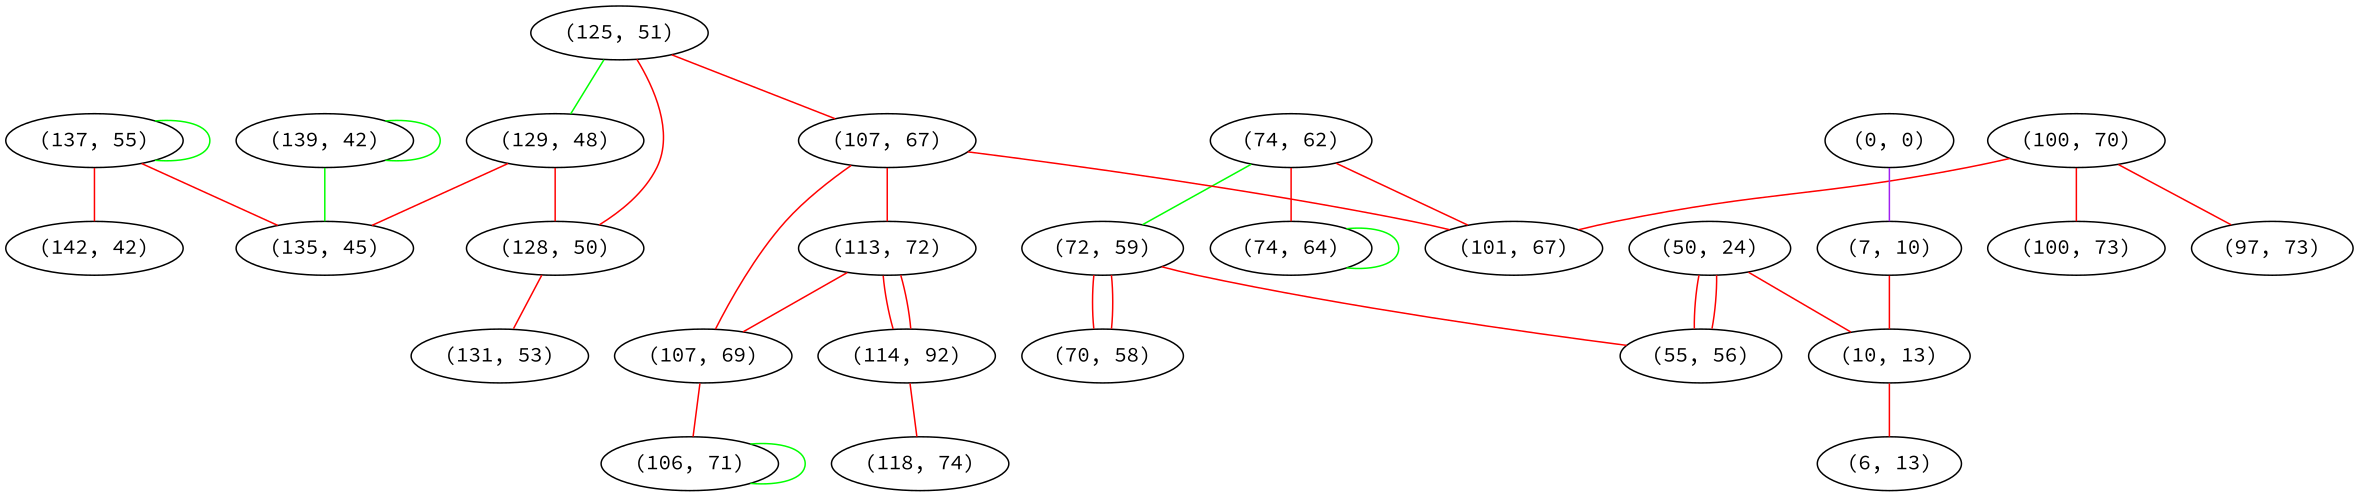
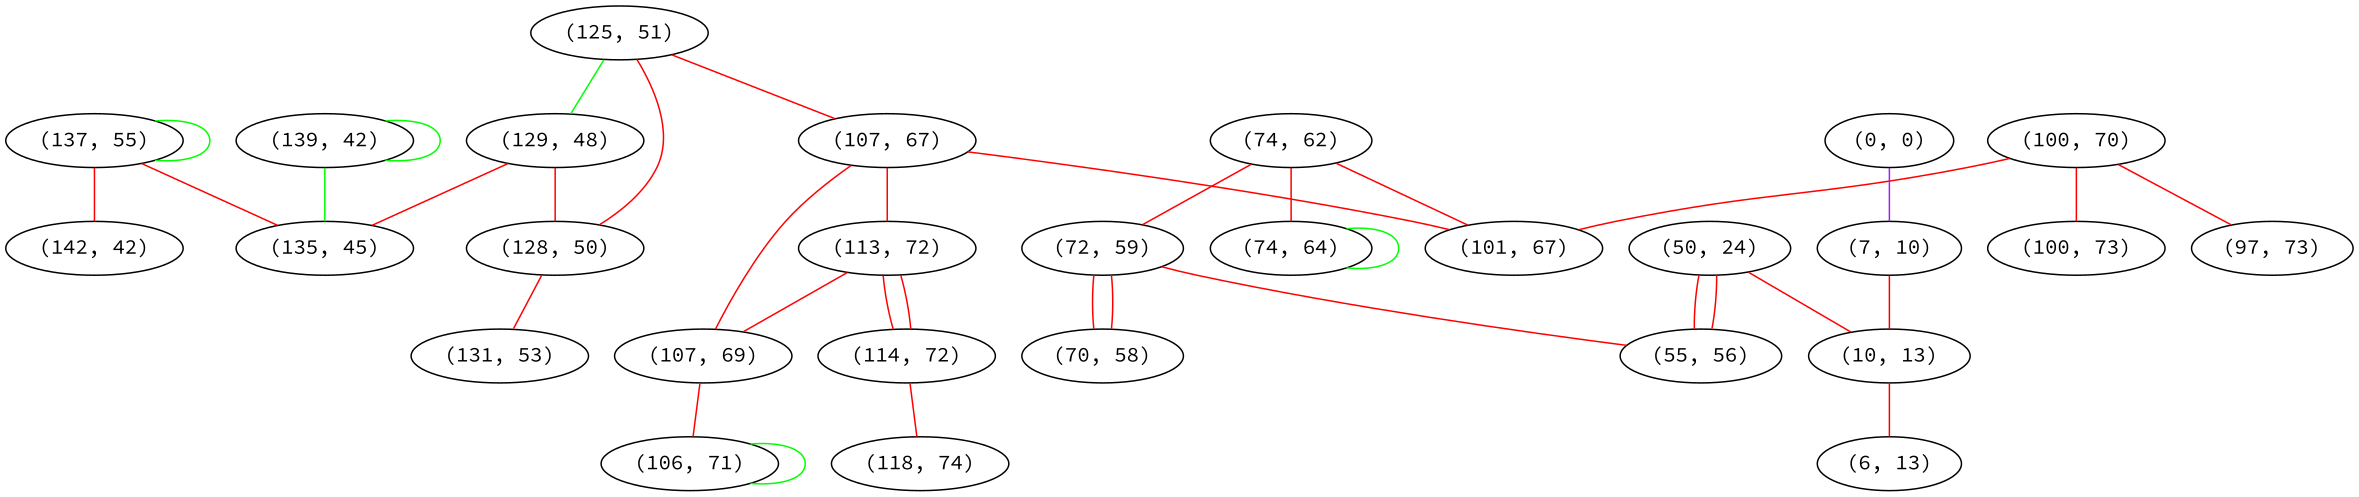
edge "(74, 62)" -- "(72, 59)": color green -> red
node "(114, 92)": label "(114, 92)" -> "(114, 72)"
